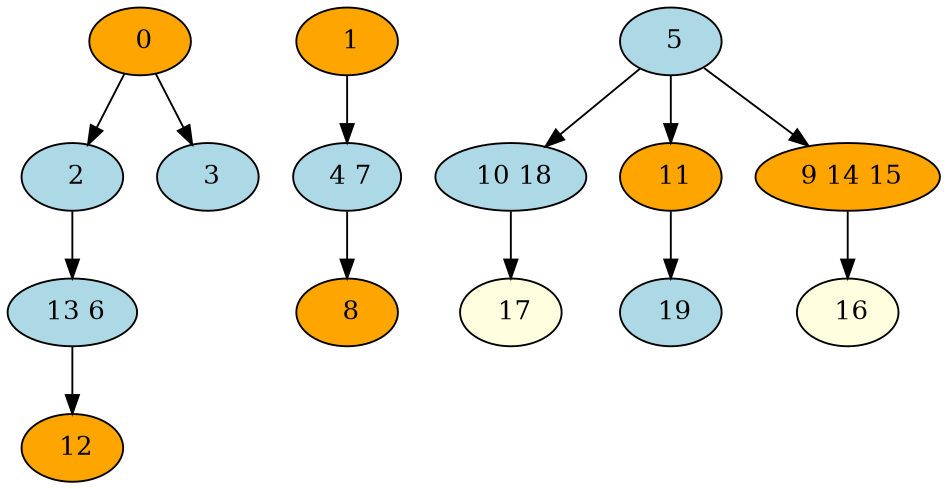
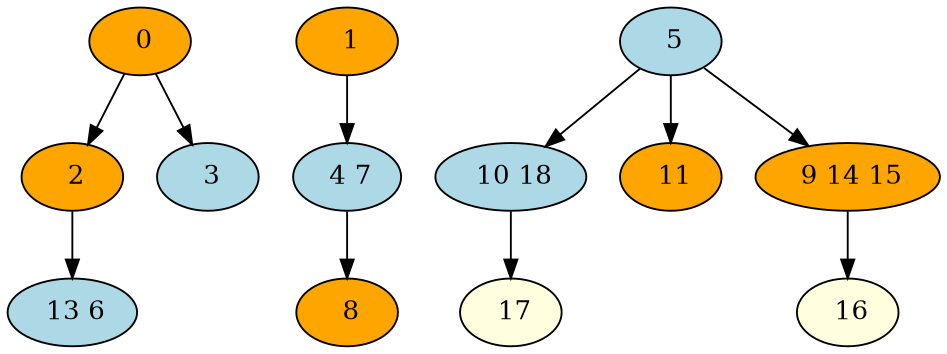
node "2": fillcolor lightblue -> orange
node "19": removed
node "12": removed
